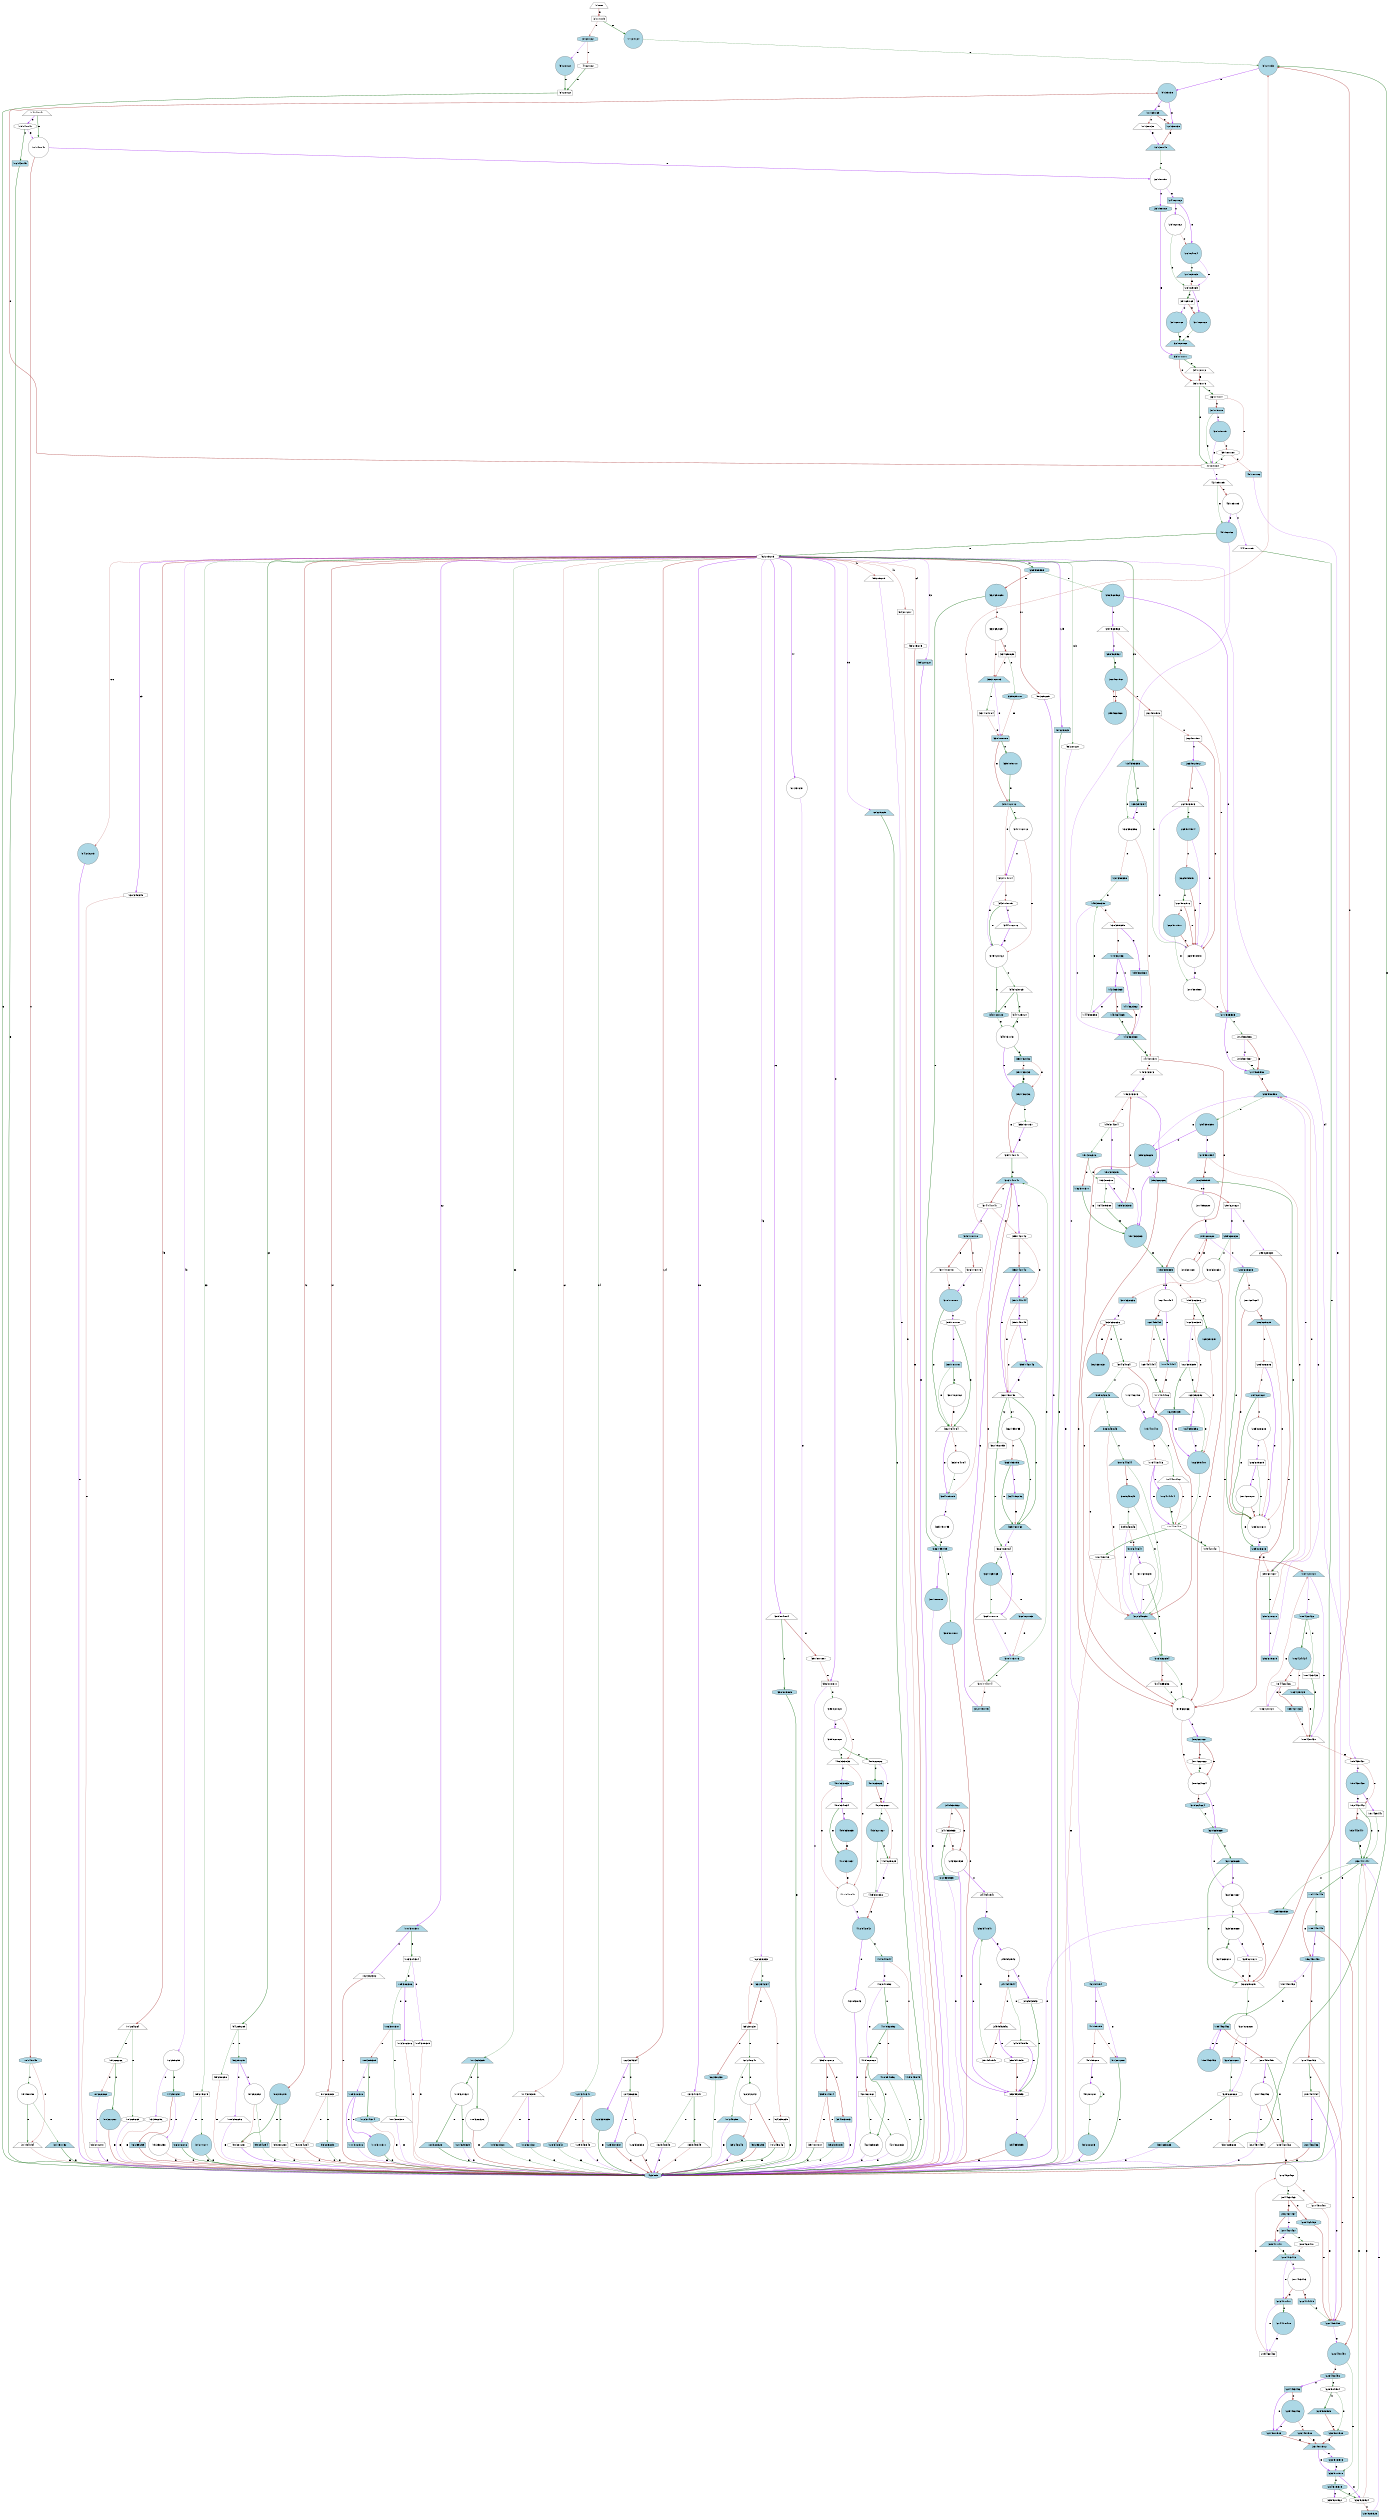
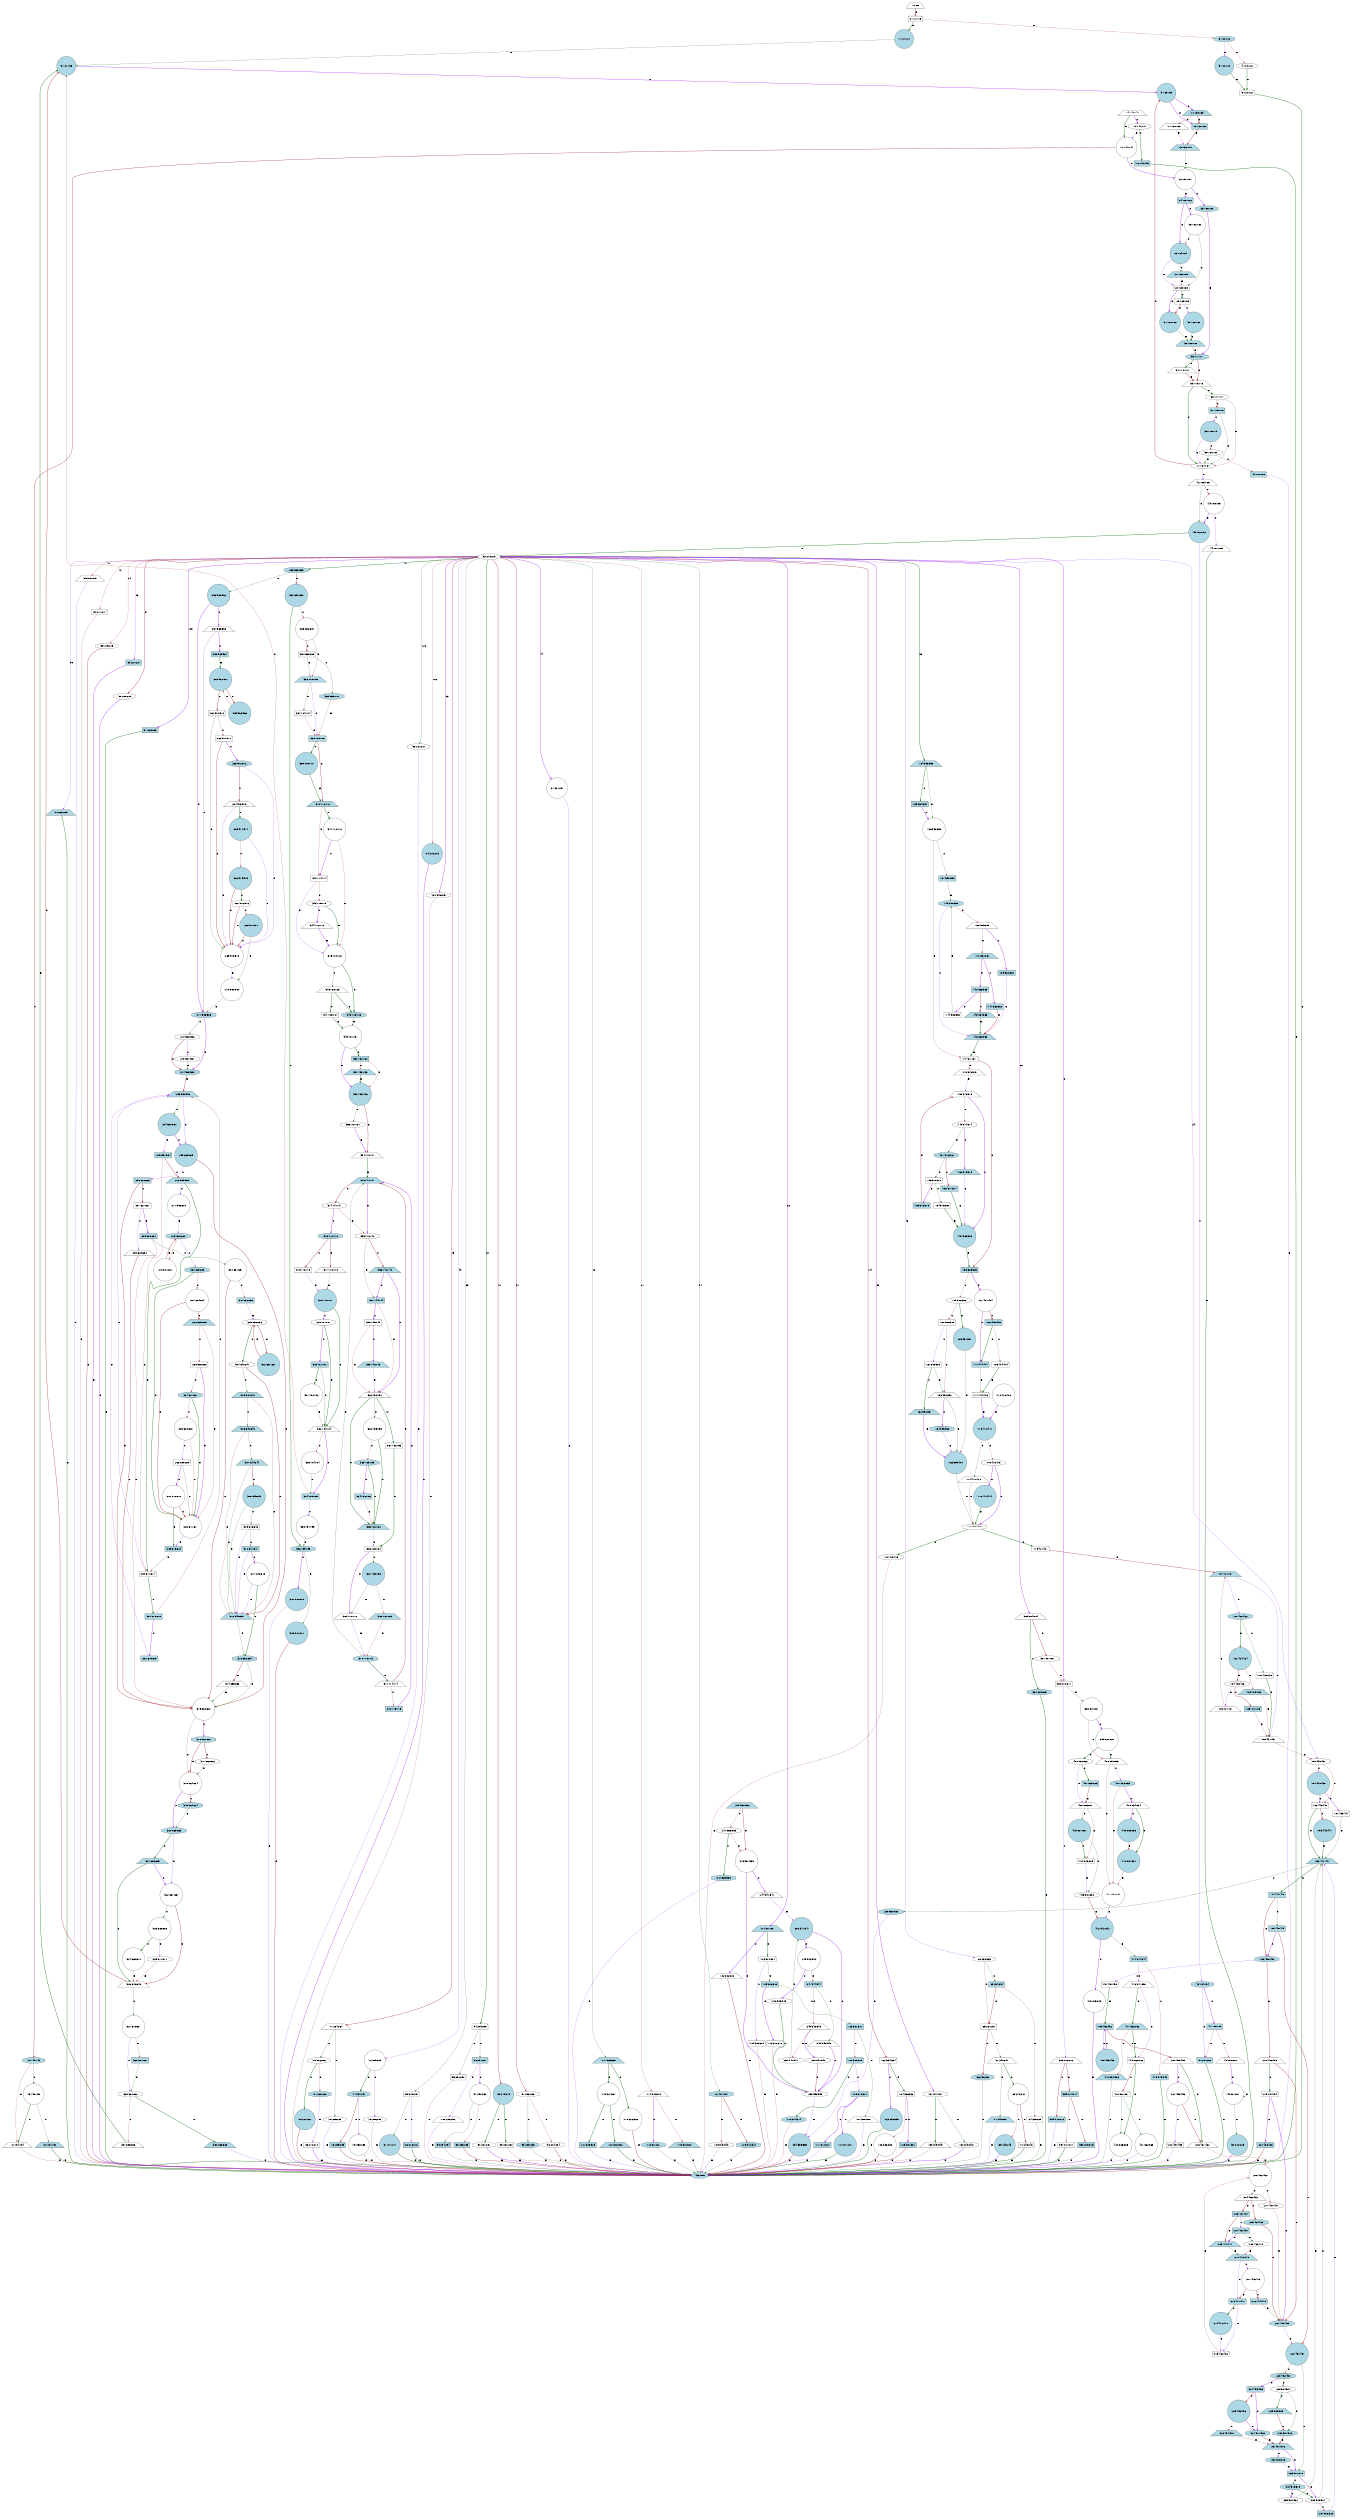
edge "(97)292-292" -> "(90)281-281": now "(97)292-292" -> "(98)293-293"
edge "(228)504-504" -> "(229)505-505": label "40" -> "T"
